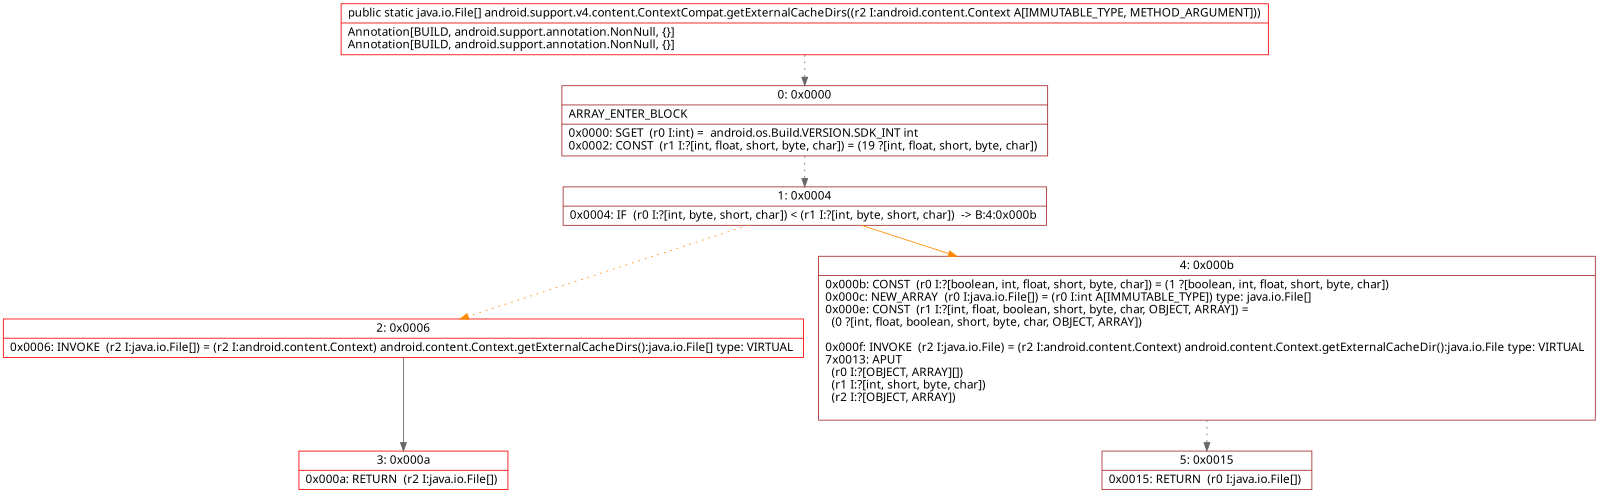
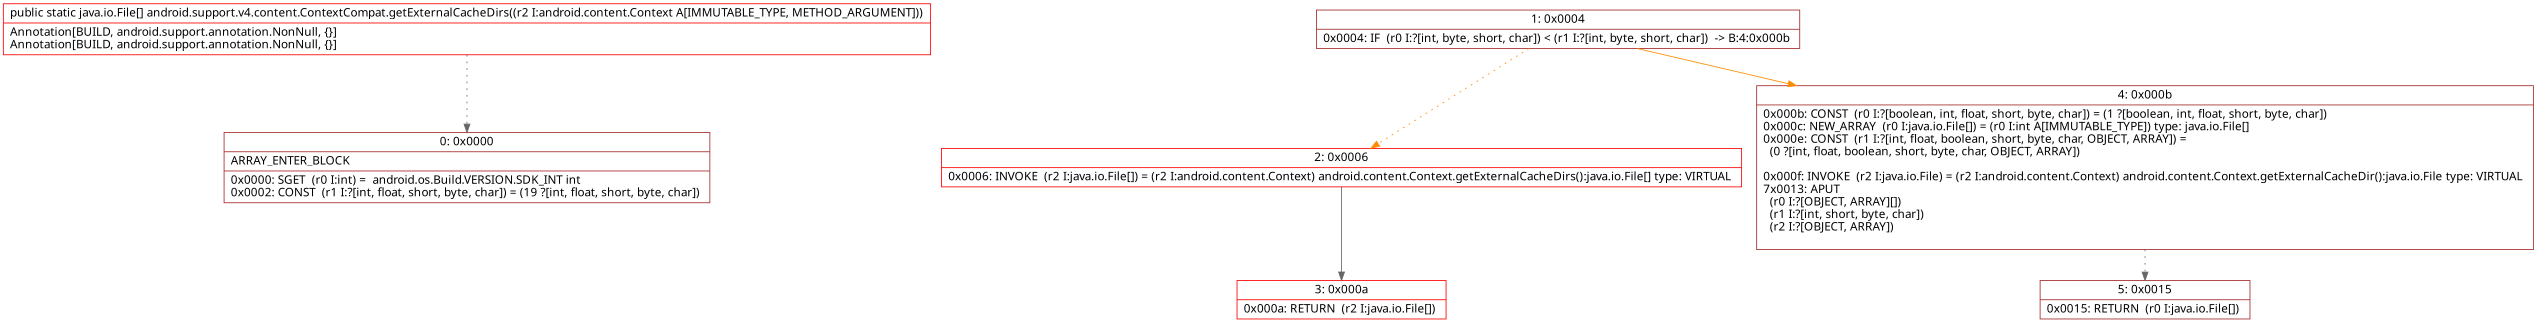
edge "0: 0x0000" -> "1: 0x0004": removed
